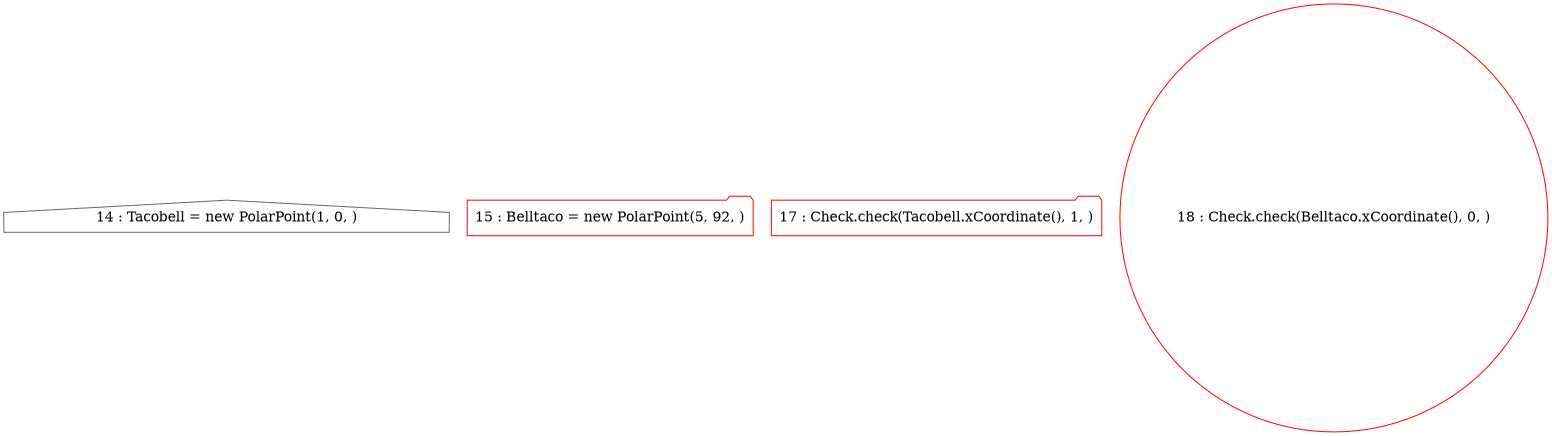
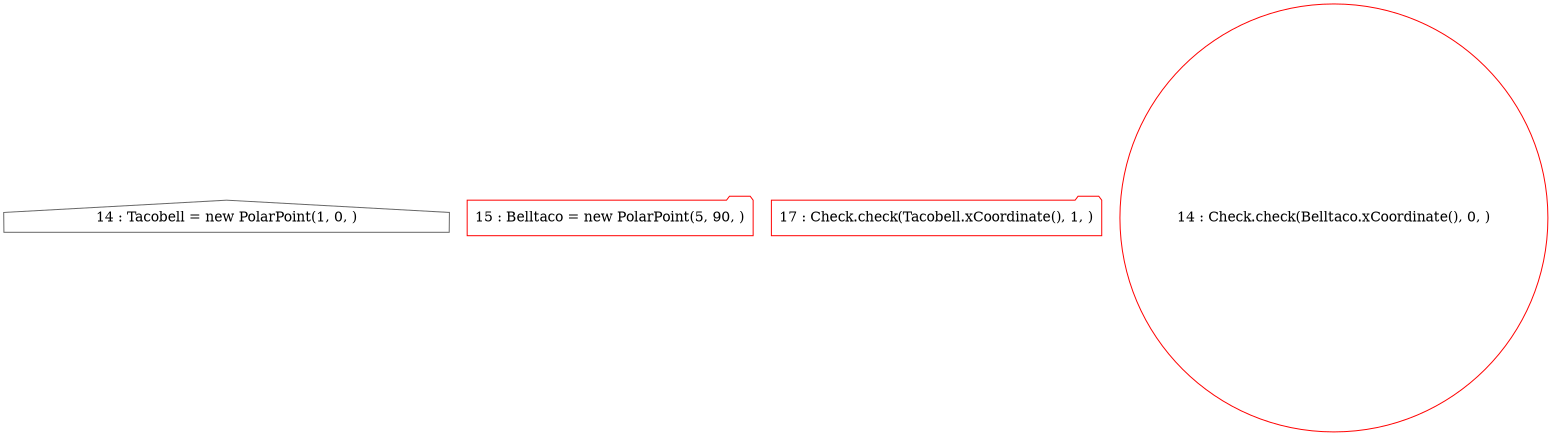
node "15 : Belltaco = new PolarPoint(5, 92, )": label "15 : Belltaco = new PolarPoint(5, 92, )" -> "15 : Belltaco = new PolarPoint(5, 90, )"
node "18 : Check.check(Belltaco.xCoordinate(), 0, )": label "18 : Check.check(Belltaco.xCoordinate(), 0, )" -> "14 : Check.check(Belltaco.xCoordinate(), 0, )"
